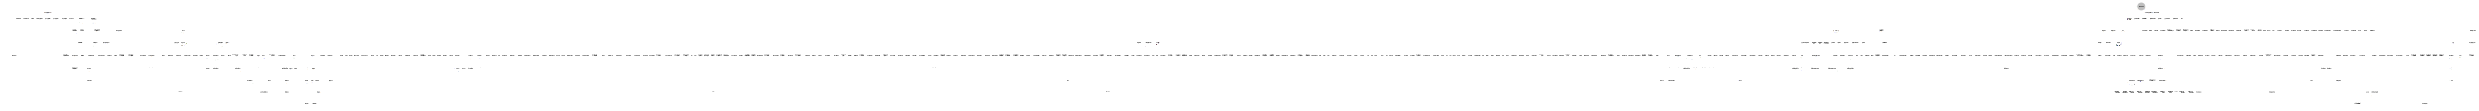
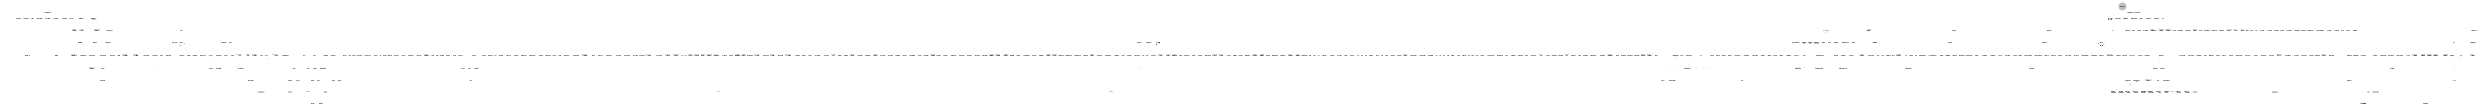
node "async_overheads.cpp": removed
node "osu_multi_lat.cpp": label "osu_multi_lat.cpp" -> "osu_multi_oversubscribing.cpp"
